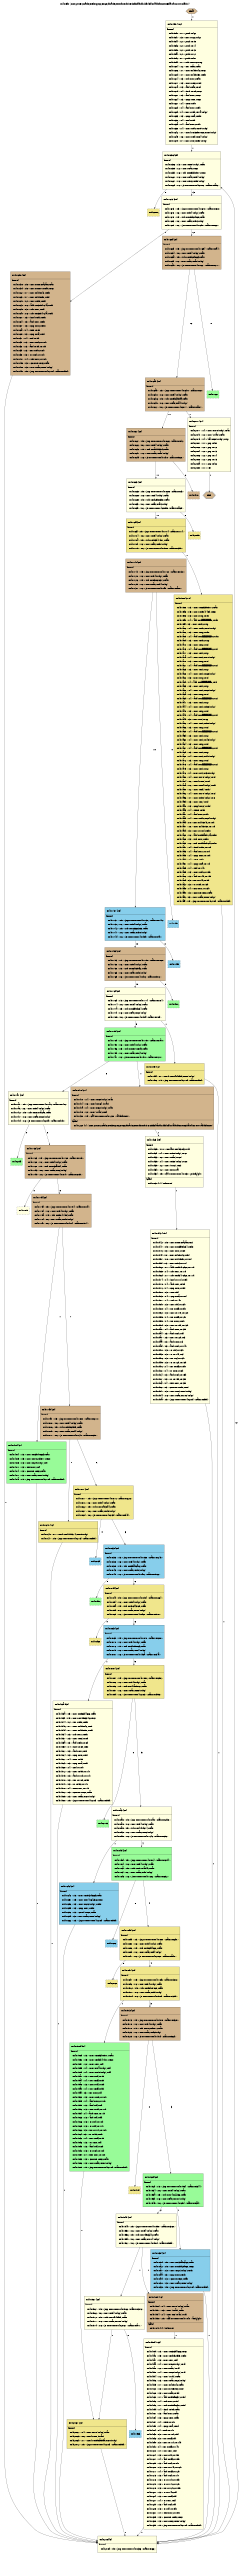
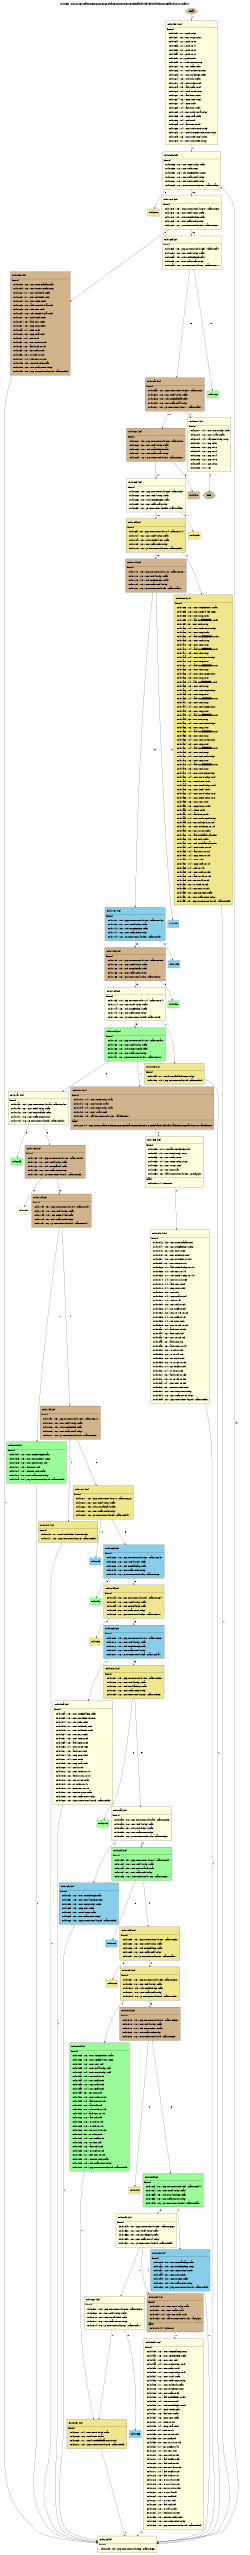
node "0x40168f [28]": fillcolor tan -> lightyellow
edge "0x4016ff [28]" -> "0x40171b [28]": added, label "10"
